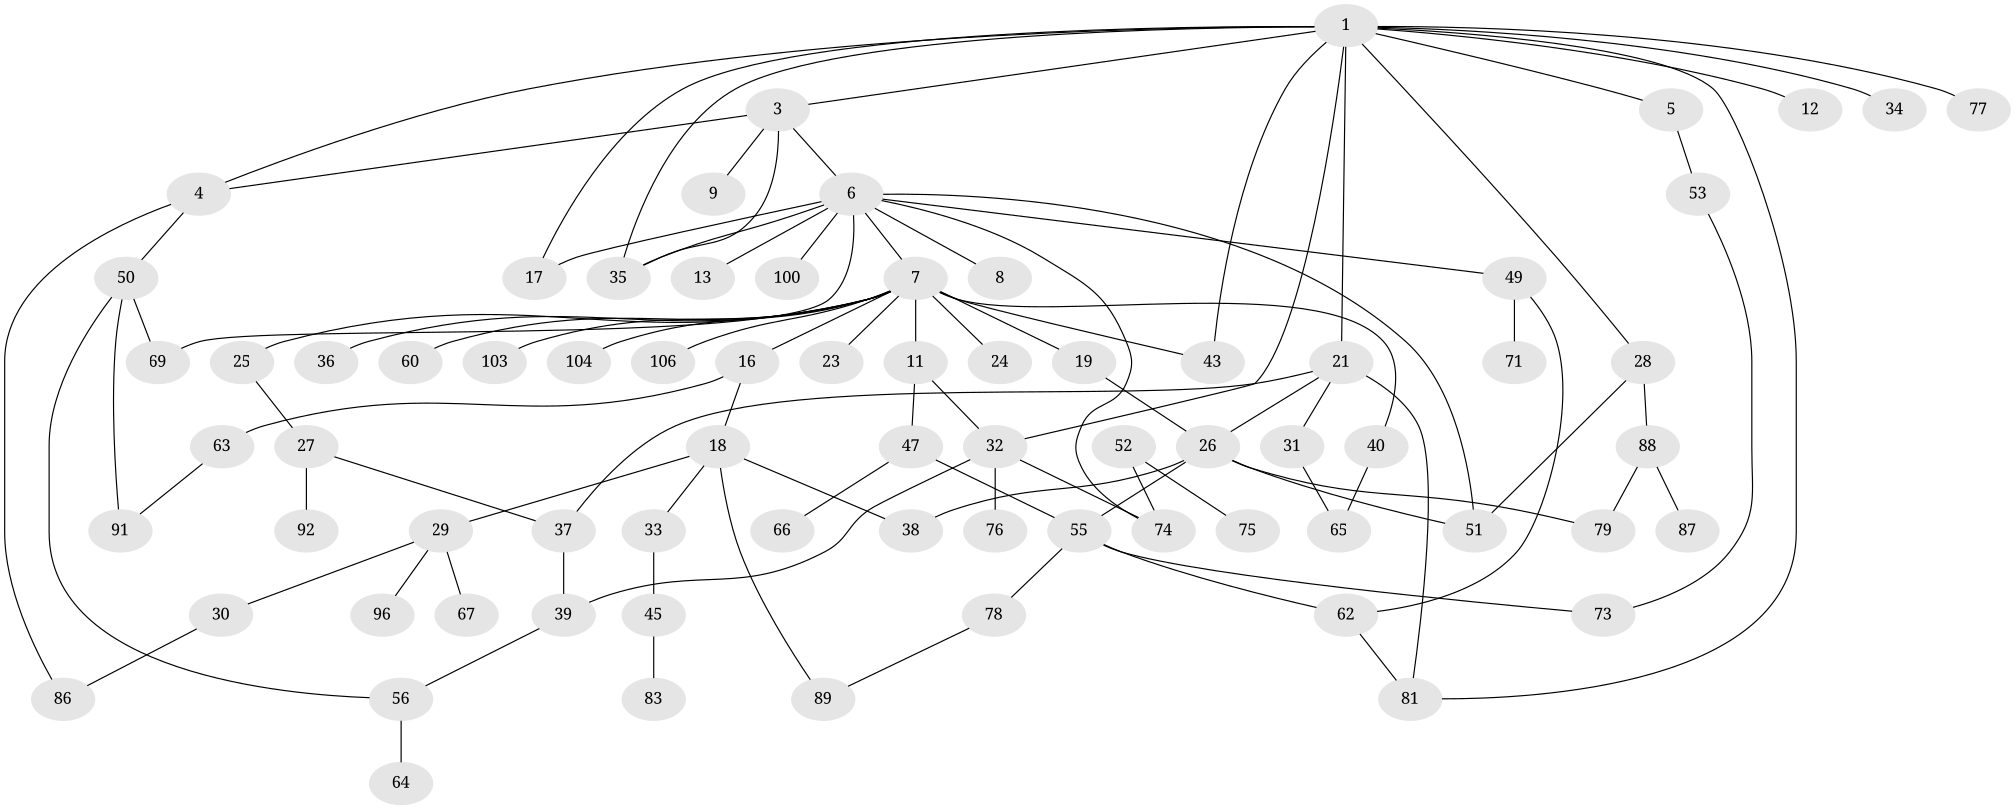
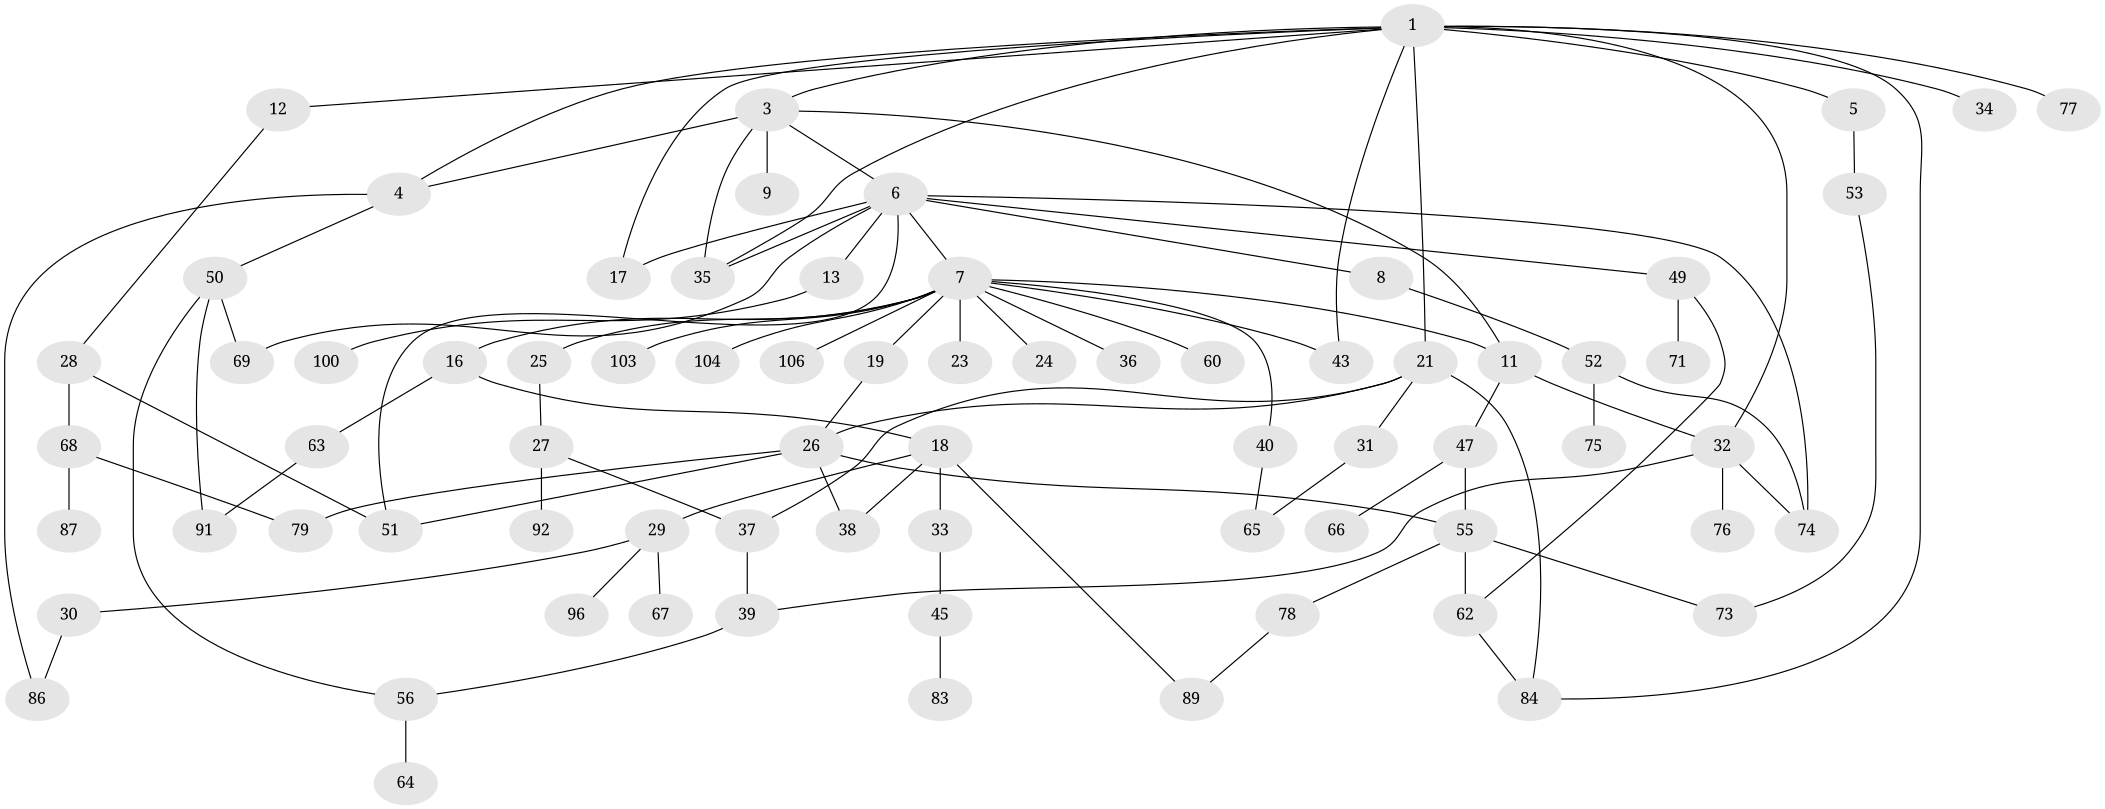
edge "3" -- "11": added
edge "1" -- "28": now "12" -- "28"
edge "6" -- "100": now "13" -- "100"
edge "8" -- "52": added
node "88": label "88" -> "68"
node "81": label "81" -> "84"
